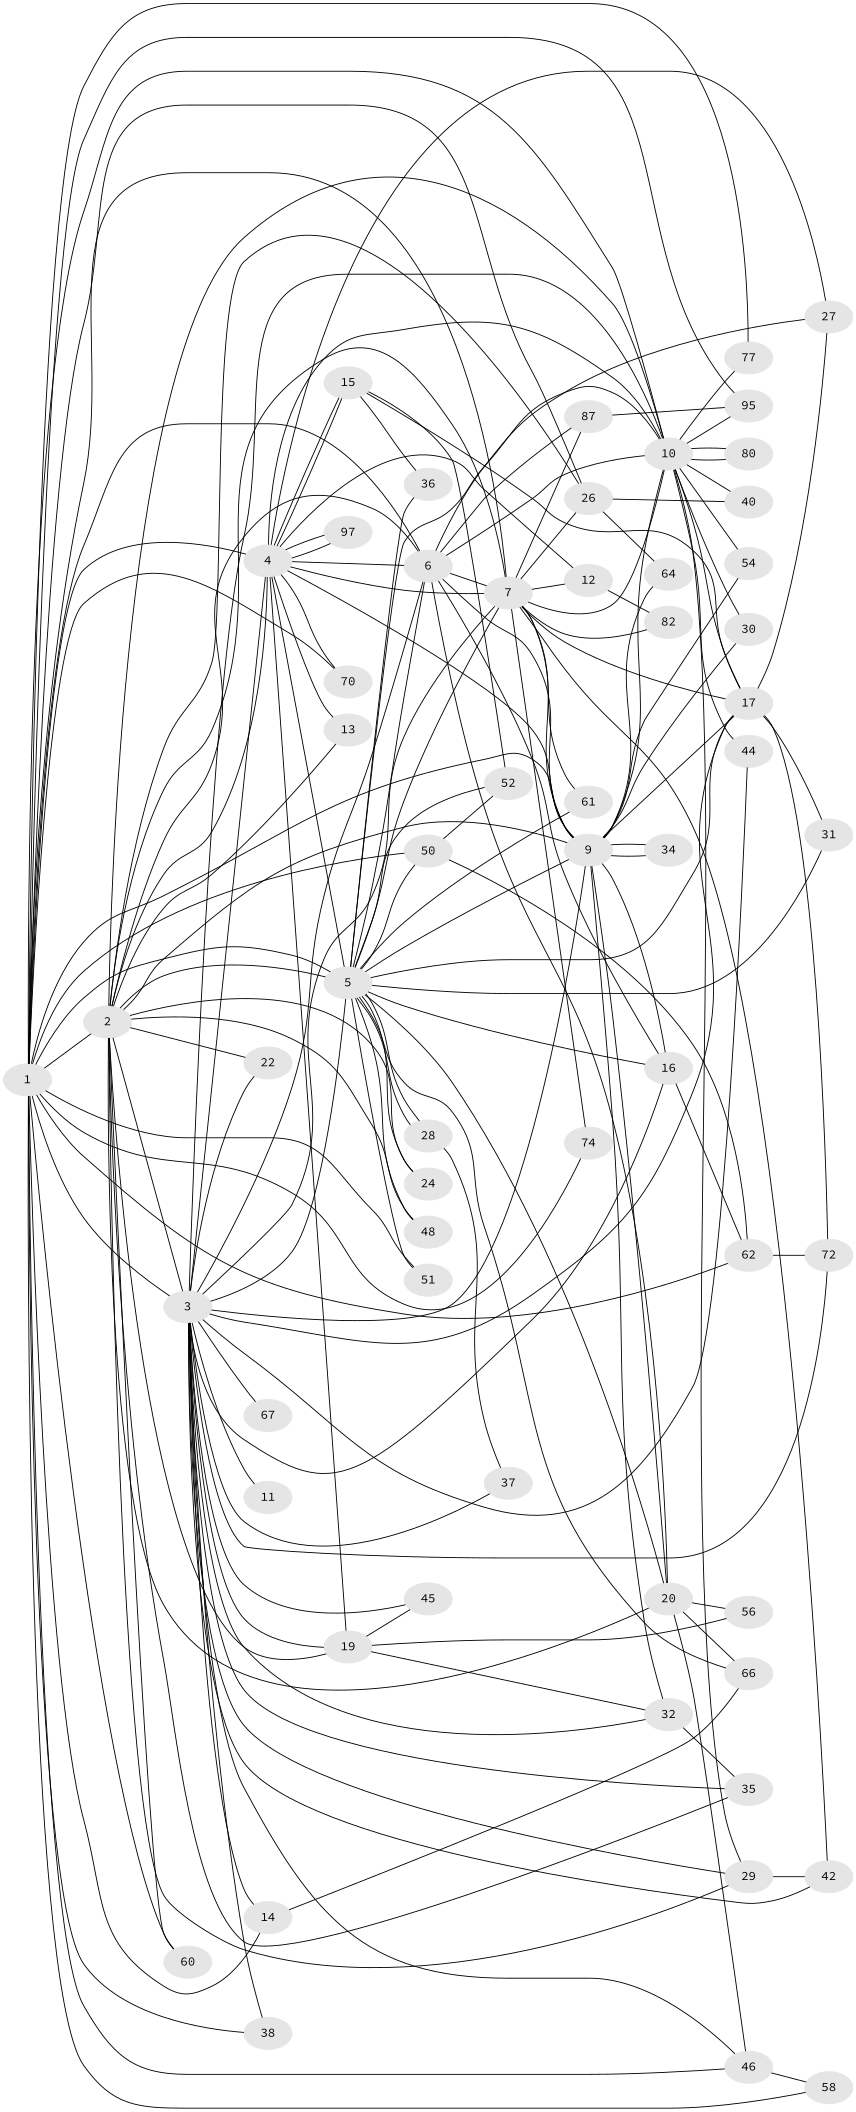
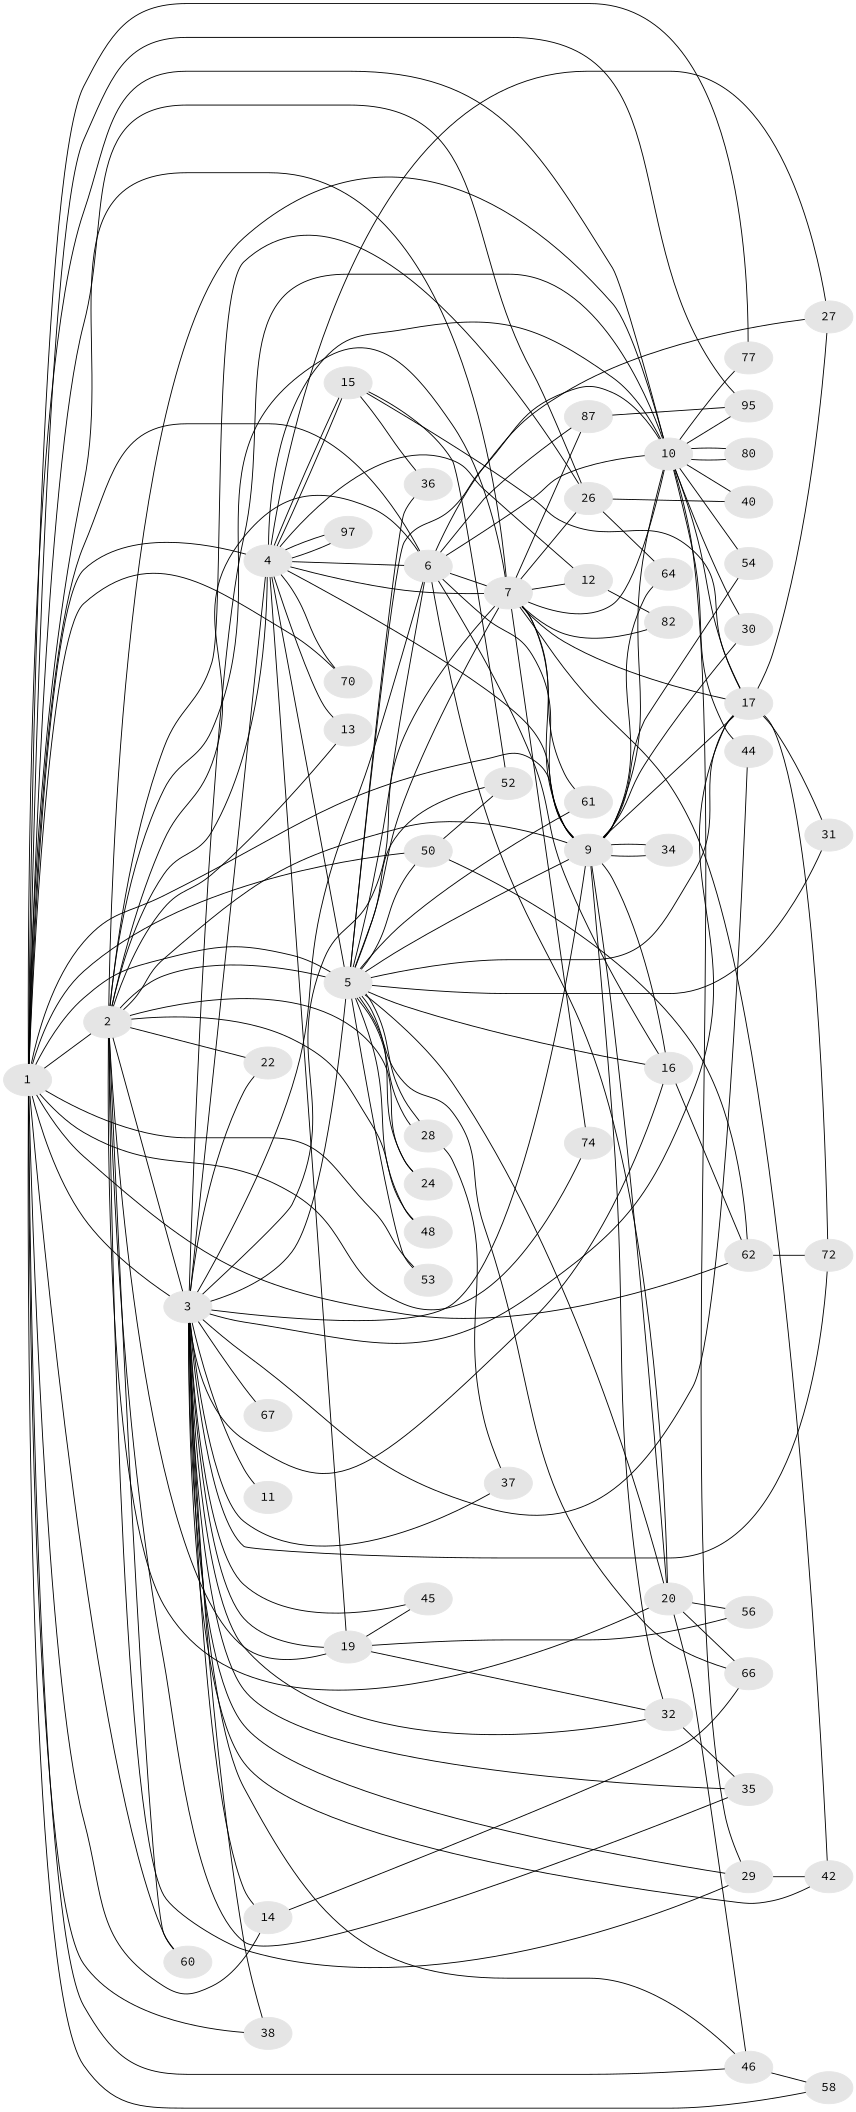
node "51": label "51" -> "53"
